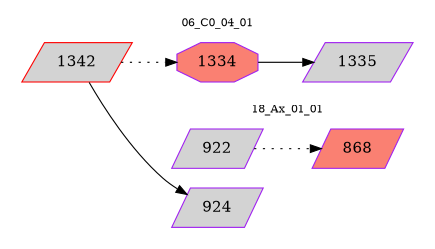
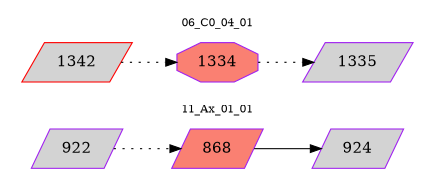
edge "1334" -> "1335": style solid -> dotted
cluster "18_Ax_01_01": label "18_Ax_01_01" -> "11_Ax_01_01"
edge "1342" -> "924": now "868" -> "924"
